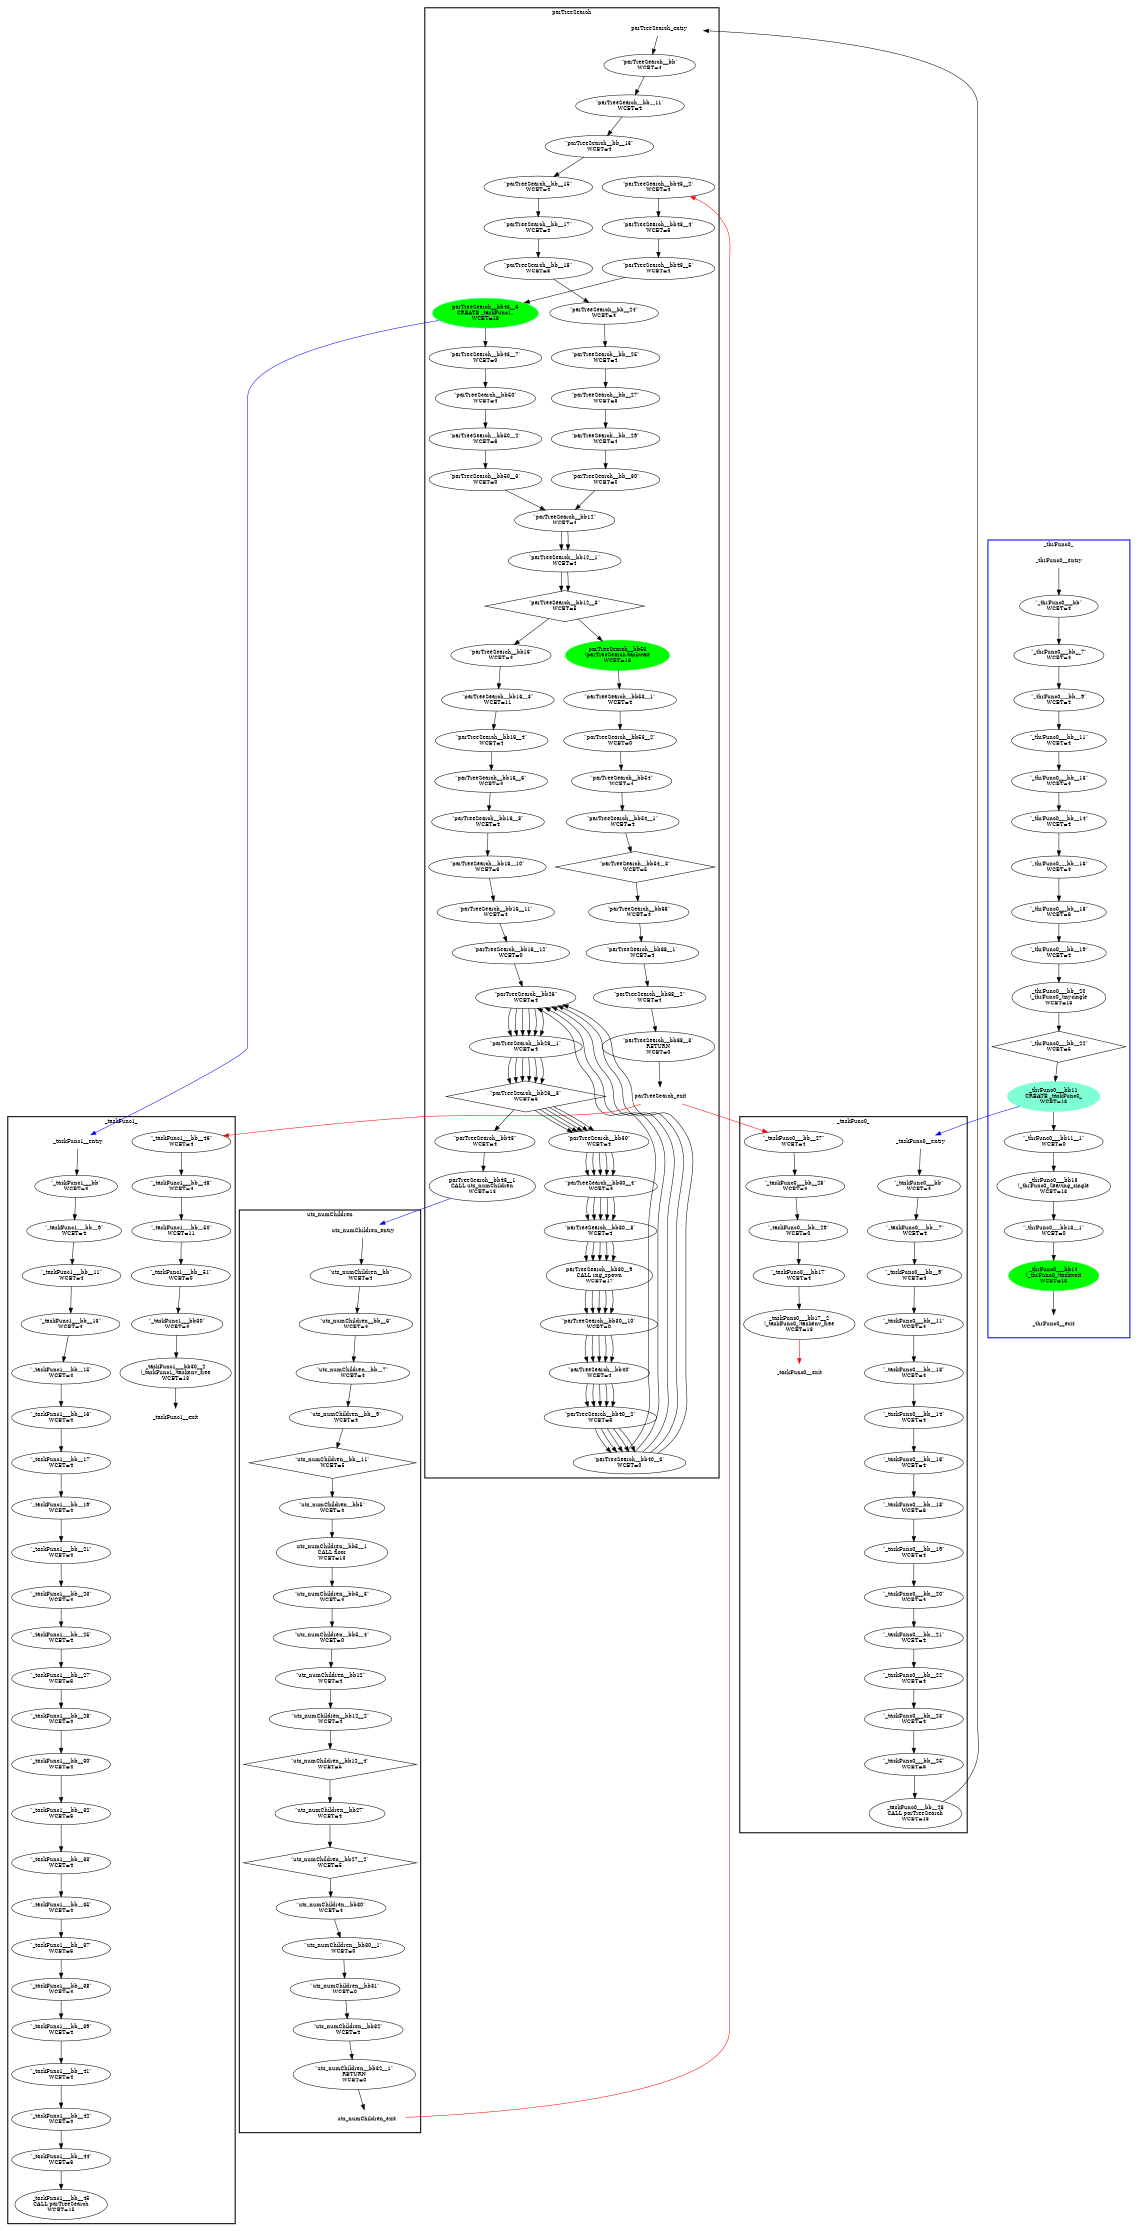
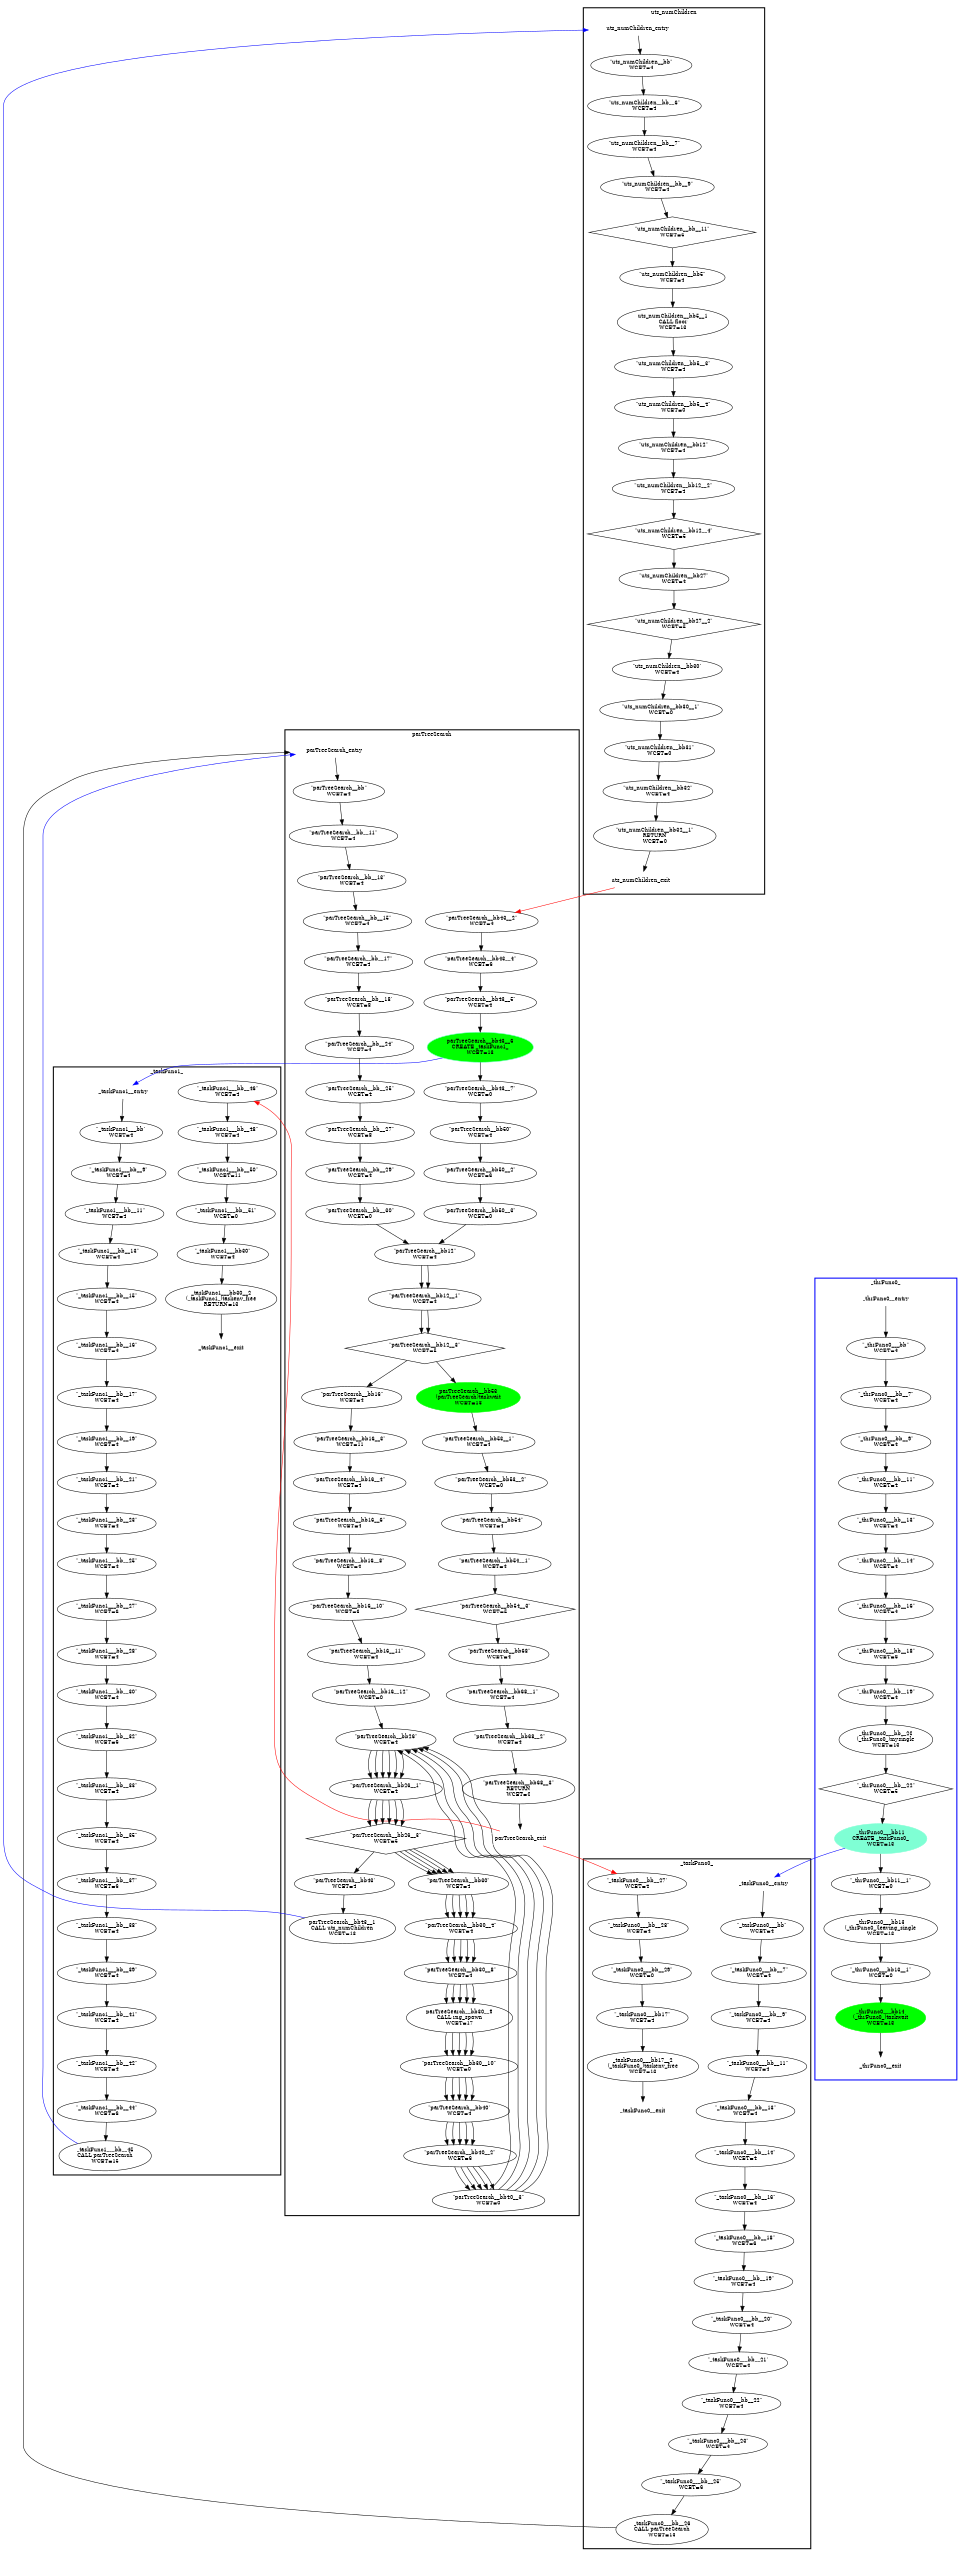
edge "_taskFunc0___bb17__2 (_taskFunc0_)taskenv_free WCET=13" -> "_taskFunc0__exit": color red -> black
edge "_taskFunc1___bb__45 CALL parTreeSearch WCET=15" -> "parTreeSearch_entry": added
node "_taskFunc1___bb30__2 (_taskFunc1_)taskenv_free WCET=13": label "_taskFunc1___bb30__2 (_taskFunc1_)taskenv_free WCET=13" -> "_taskFunc1___bb30__2 (_taskFunc1_)taskenv_free RETURN=13"
